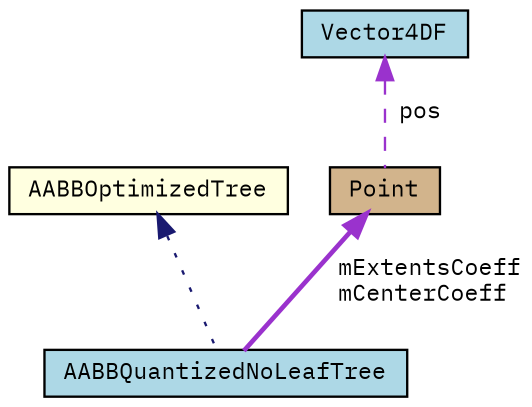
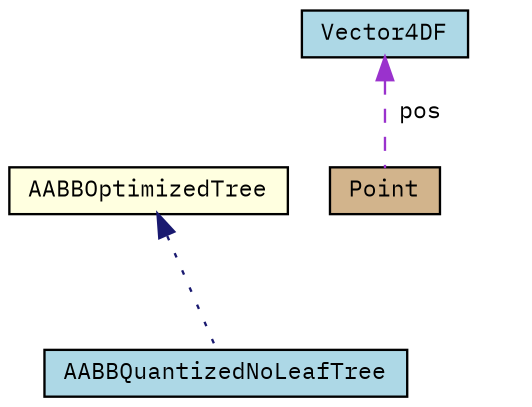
edge "AABBQuantizedNoLeafTree" -> "Point": removed, label "mExtentsCoeff mCenterCoeff"
